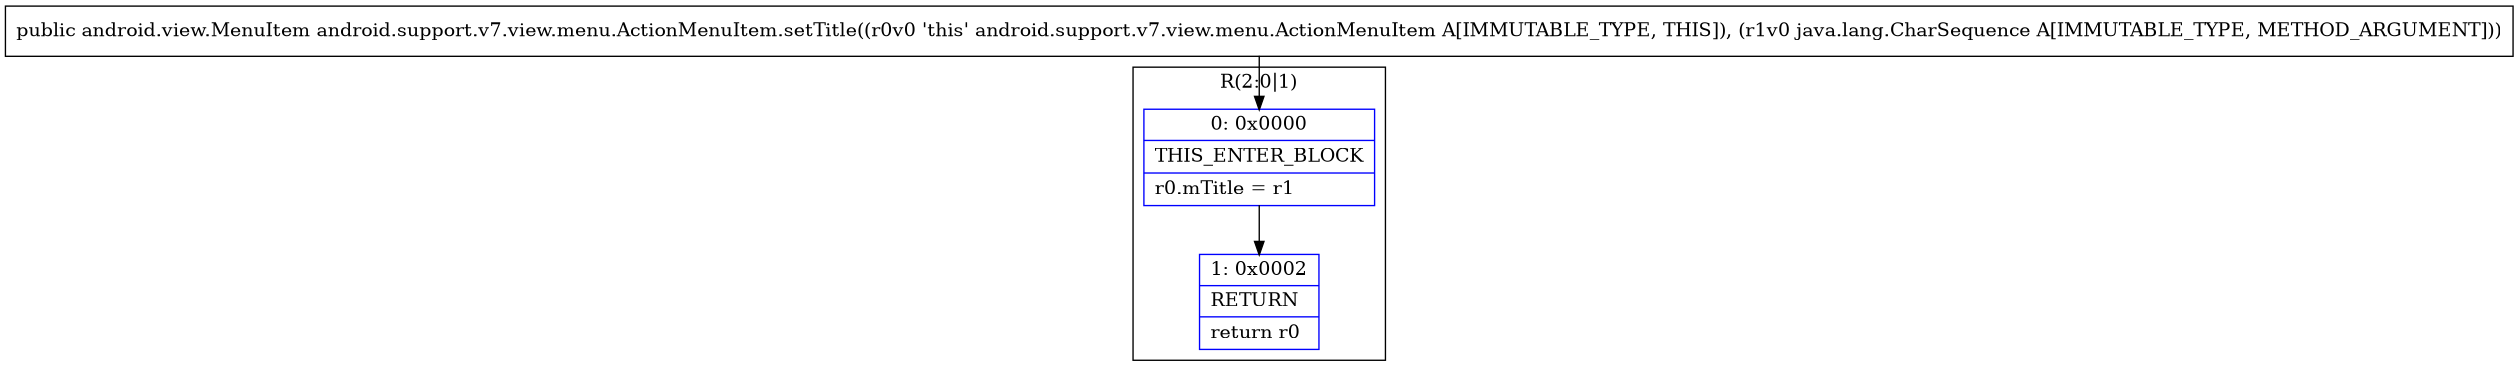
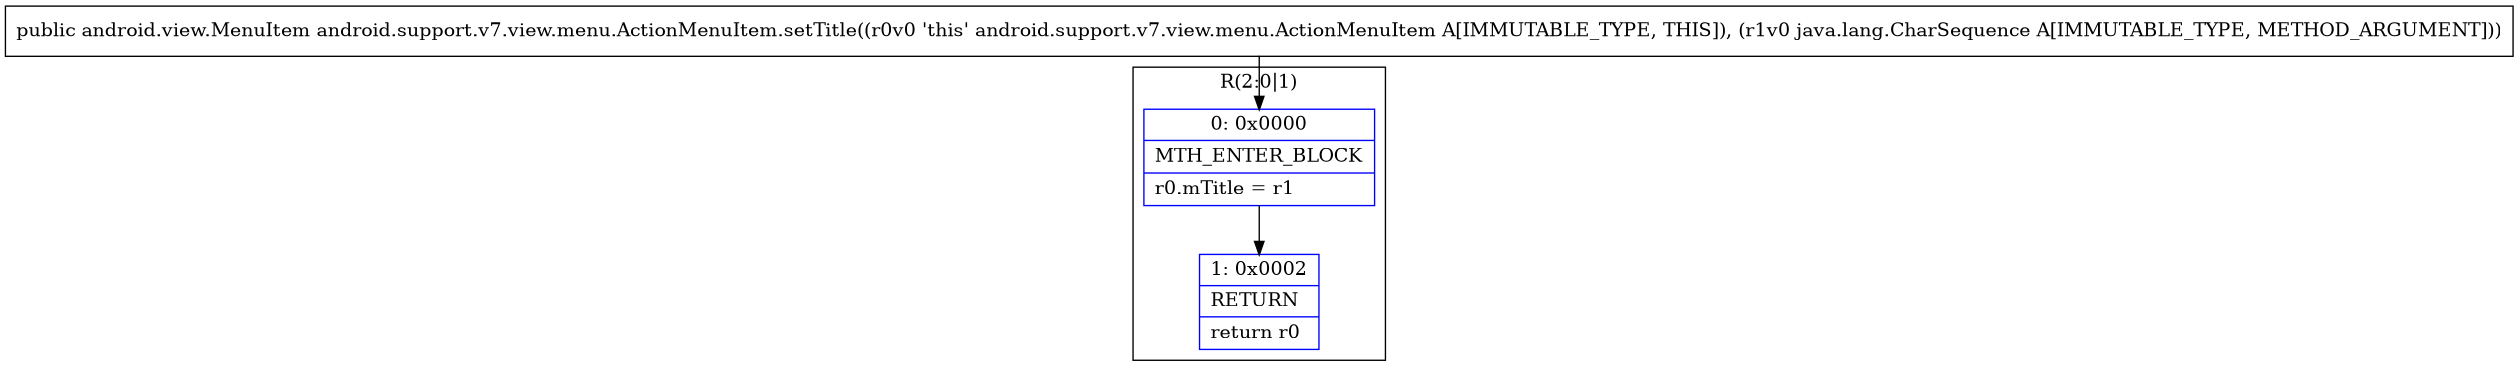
node "0: 0x0000": text "THIS_ENTER_BLOCK" -> "MTH_ENTER_BLOCK"
